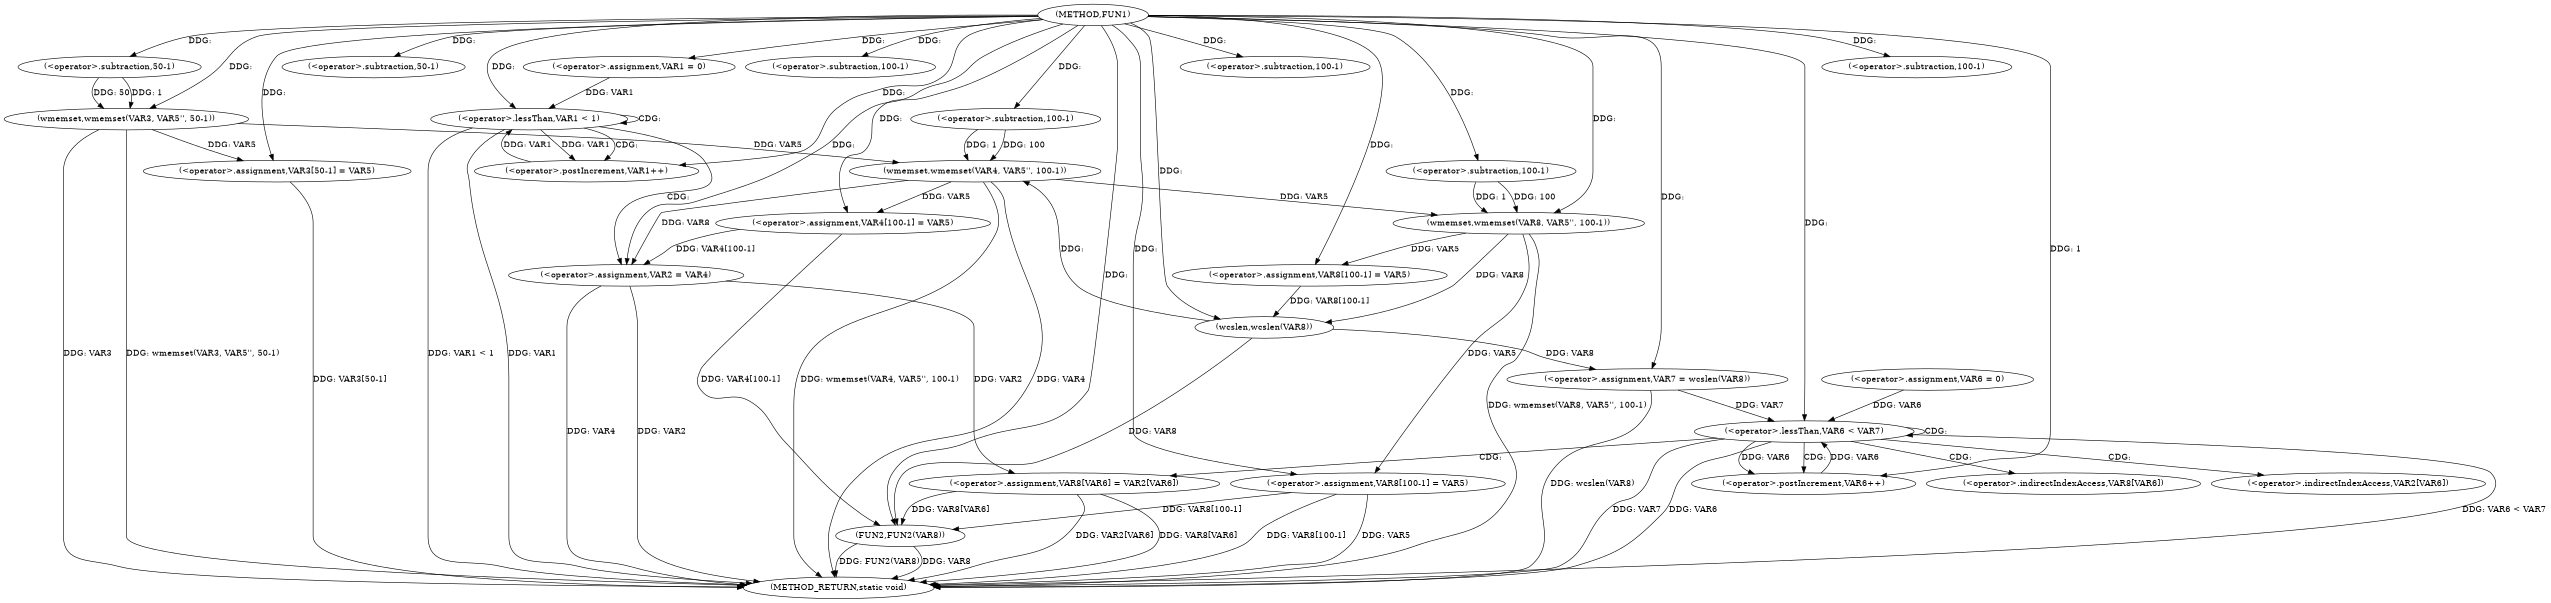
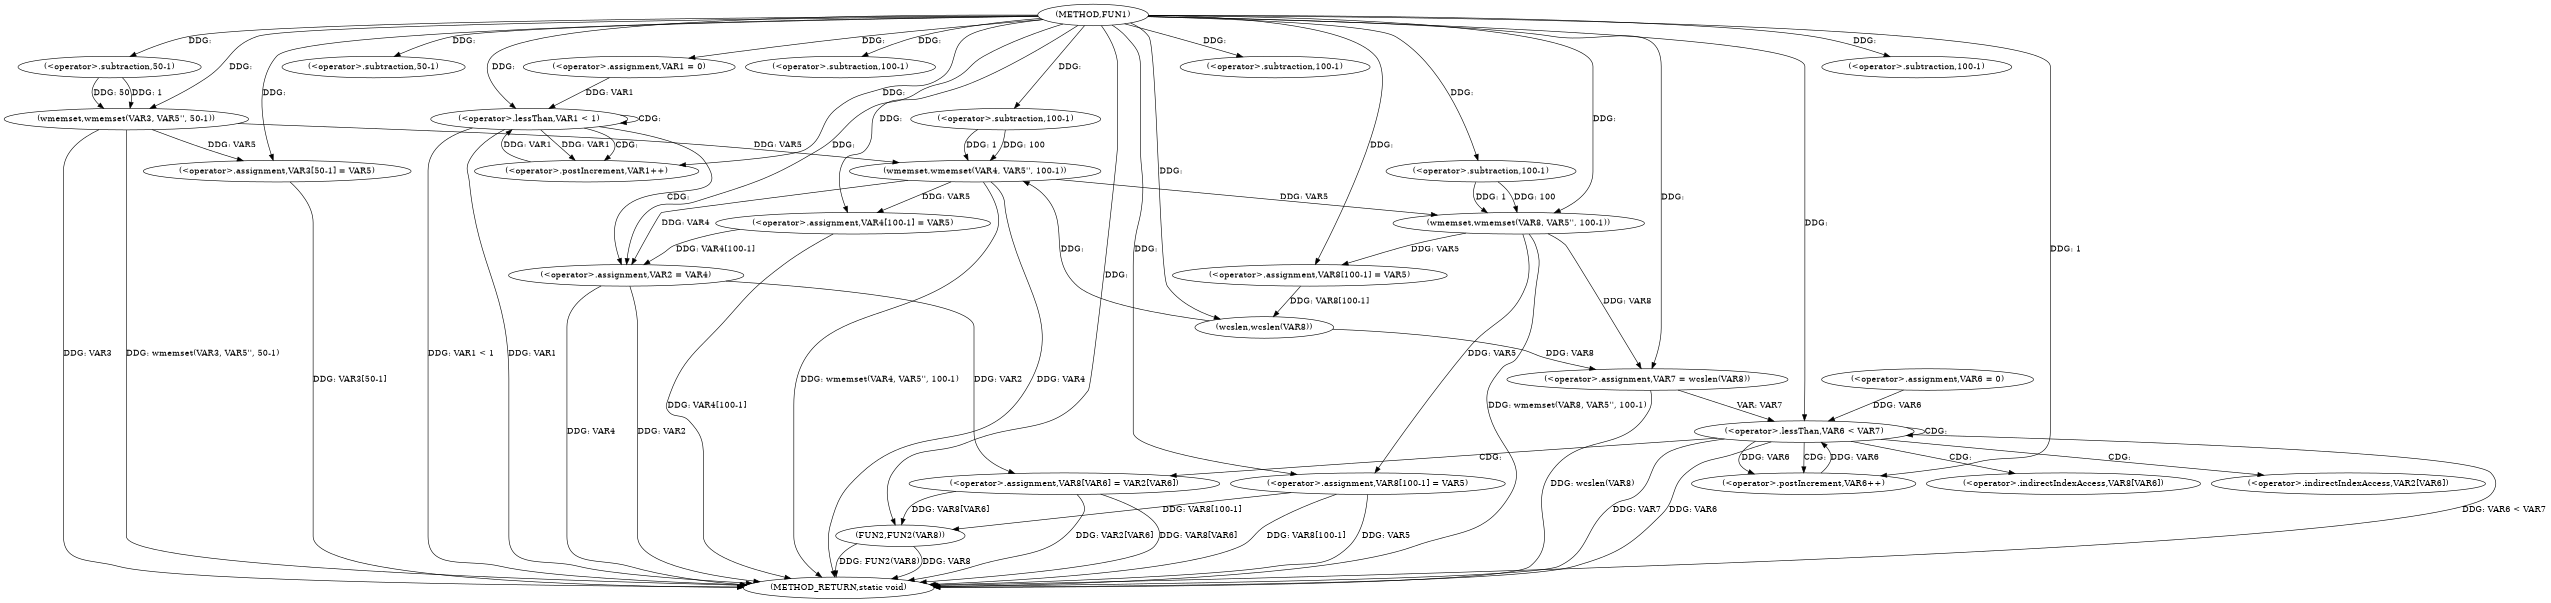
edge "(wmemset,wmemset(VAR4, VAR5'', 100-1))" -> "(<operator>.assignment,VAR2 = VAR4)": label "DDG: VAR8" -> "DDG: VAR4"
edge "(wmemset,wmemset(VAR8, VAR5'', 100-1))" -> "(wcslen,wcslen(VAR8))": now "(wmemset,wmemset(VAR8, VAR5'', 100-1))" -> "(<operator>.assignment,VAR7 = wcslen(VAR8))"
edge "(<operator>.assignment,VAR4[100-1] = VAR5)" -> "(FUN2,FUN2(VAR8))": now "(<operator>.assignment,VAR4[100-1] = VAR5)" -> "(METHOD_RETURN,static void)"
edge "(<operator>.assignment,VAR7 = wcslen(VAR8))" -> "(<operator>.lessThan,VAR6 < VAR7)": label "DDG: VAR7" -> "VAR: VAR7"
edge "(wcslen,wcslen(VAR8))" -> "(FUN2,FUN2(VAR8))": removed, label "DDG: VAR8"
